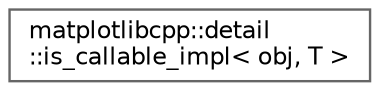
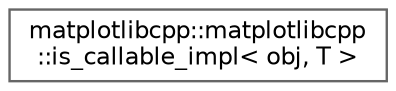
node "matplotlibcpp::detail ::is_callable_impl< obj, T >": label "matplotlibcpp::detail ::is_callable_impl< obj, T >" -> "matplotlibcpp::matplotlibcpp ::is_callable_impl< obj, T >"
